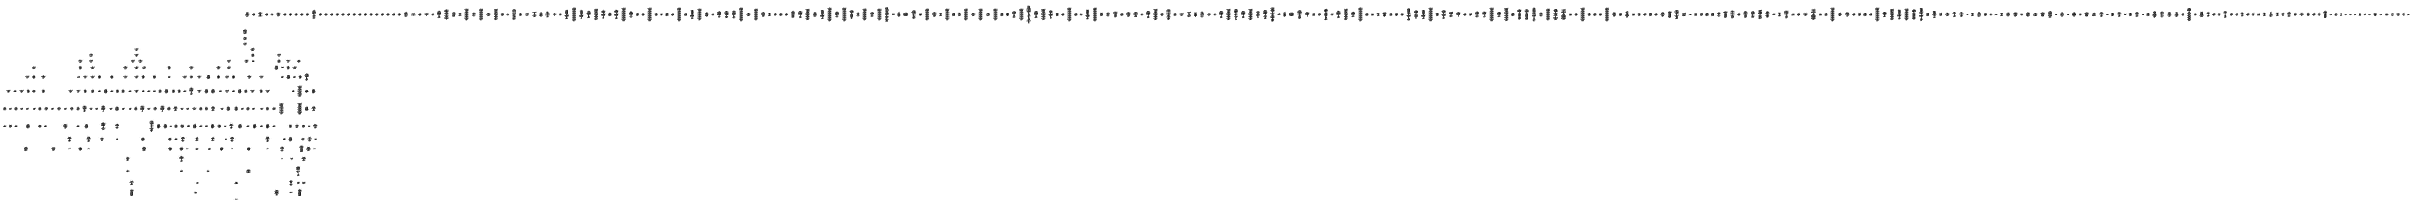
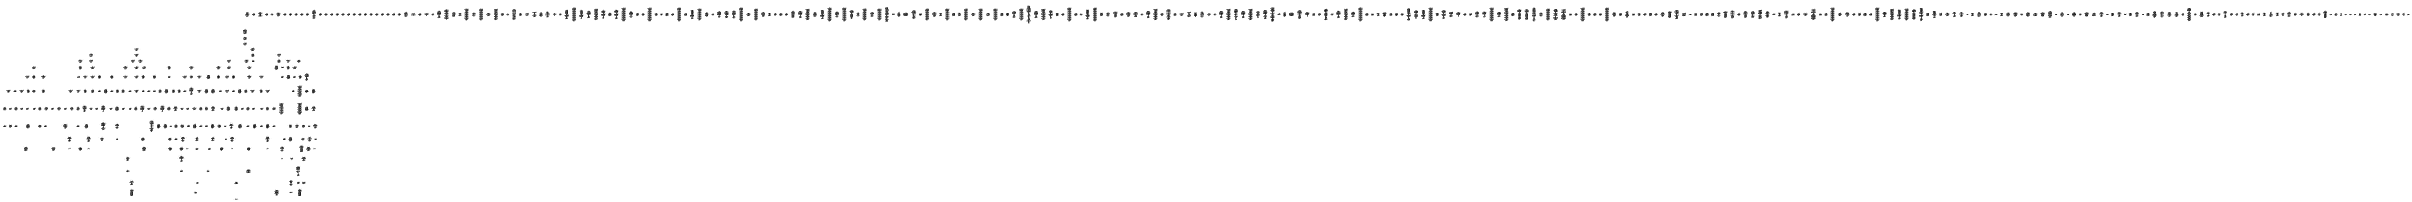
node "# 0x1d7 PUSHX LogicData GT PUSHX Data JUMPI": added
